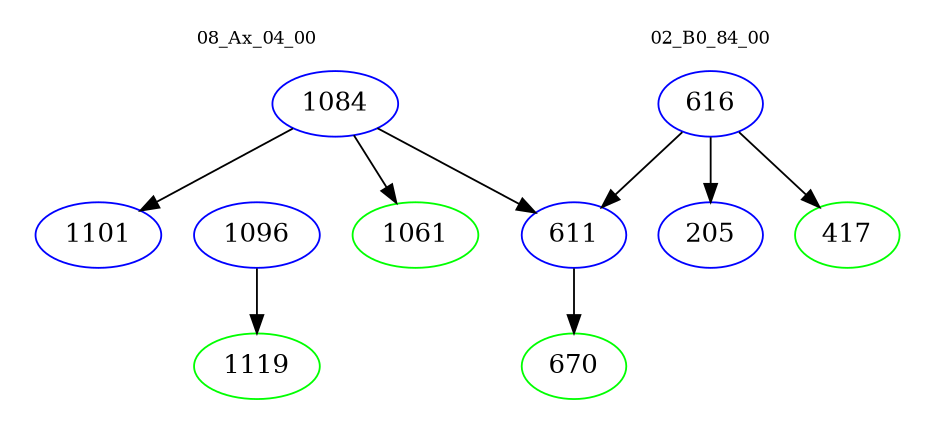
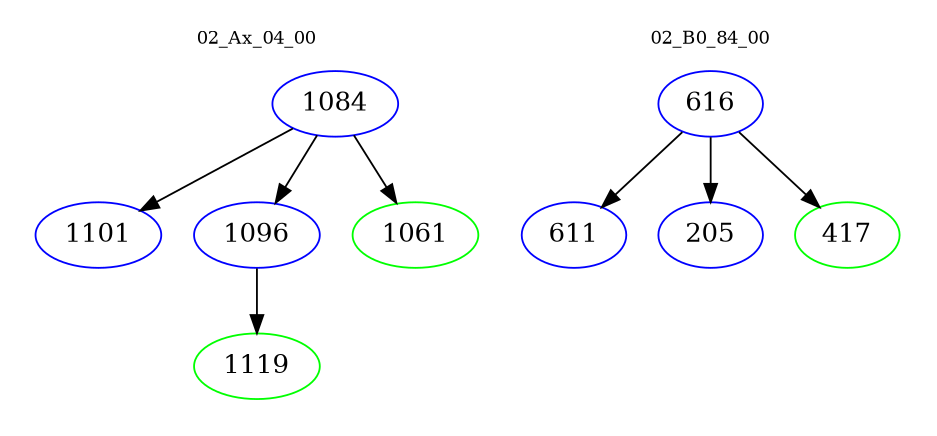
cluster "08_Ax_04_00": label "08_Ax_04_00" -> "02_Ax_04_00"
edge "1084" -> "611": now "1084" -> "1096"
node "670": removed
